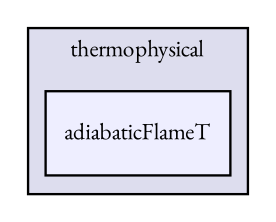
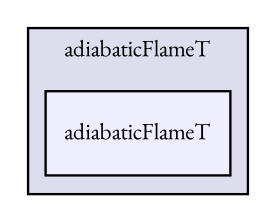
cluster "thermophysical": label "thermophysical" -> "adiabaticFlameT"
